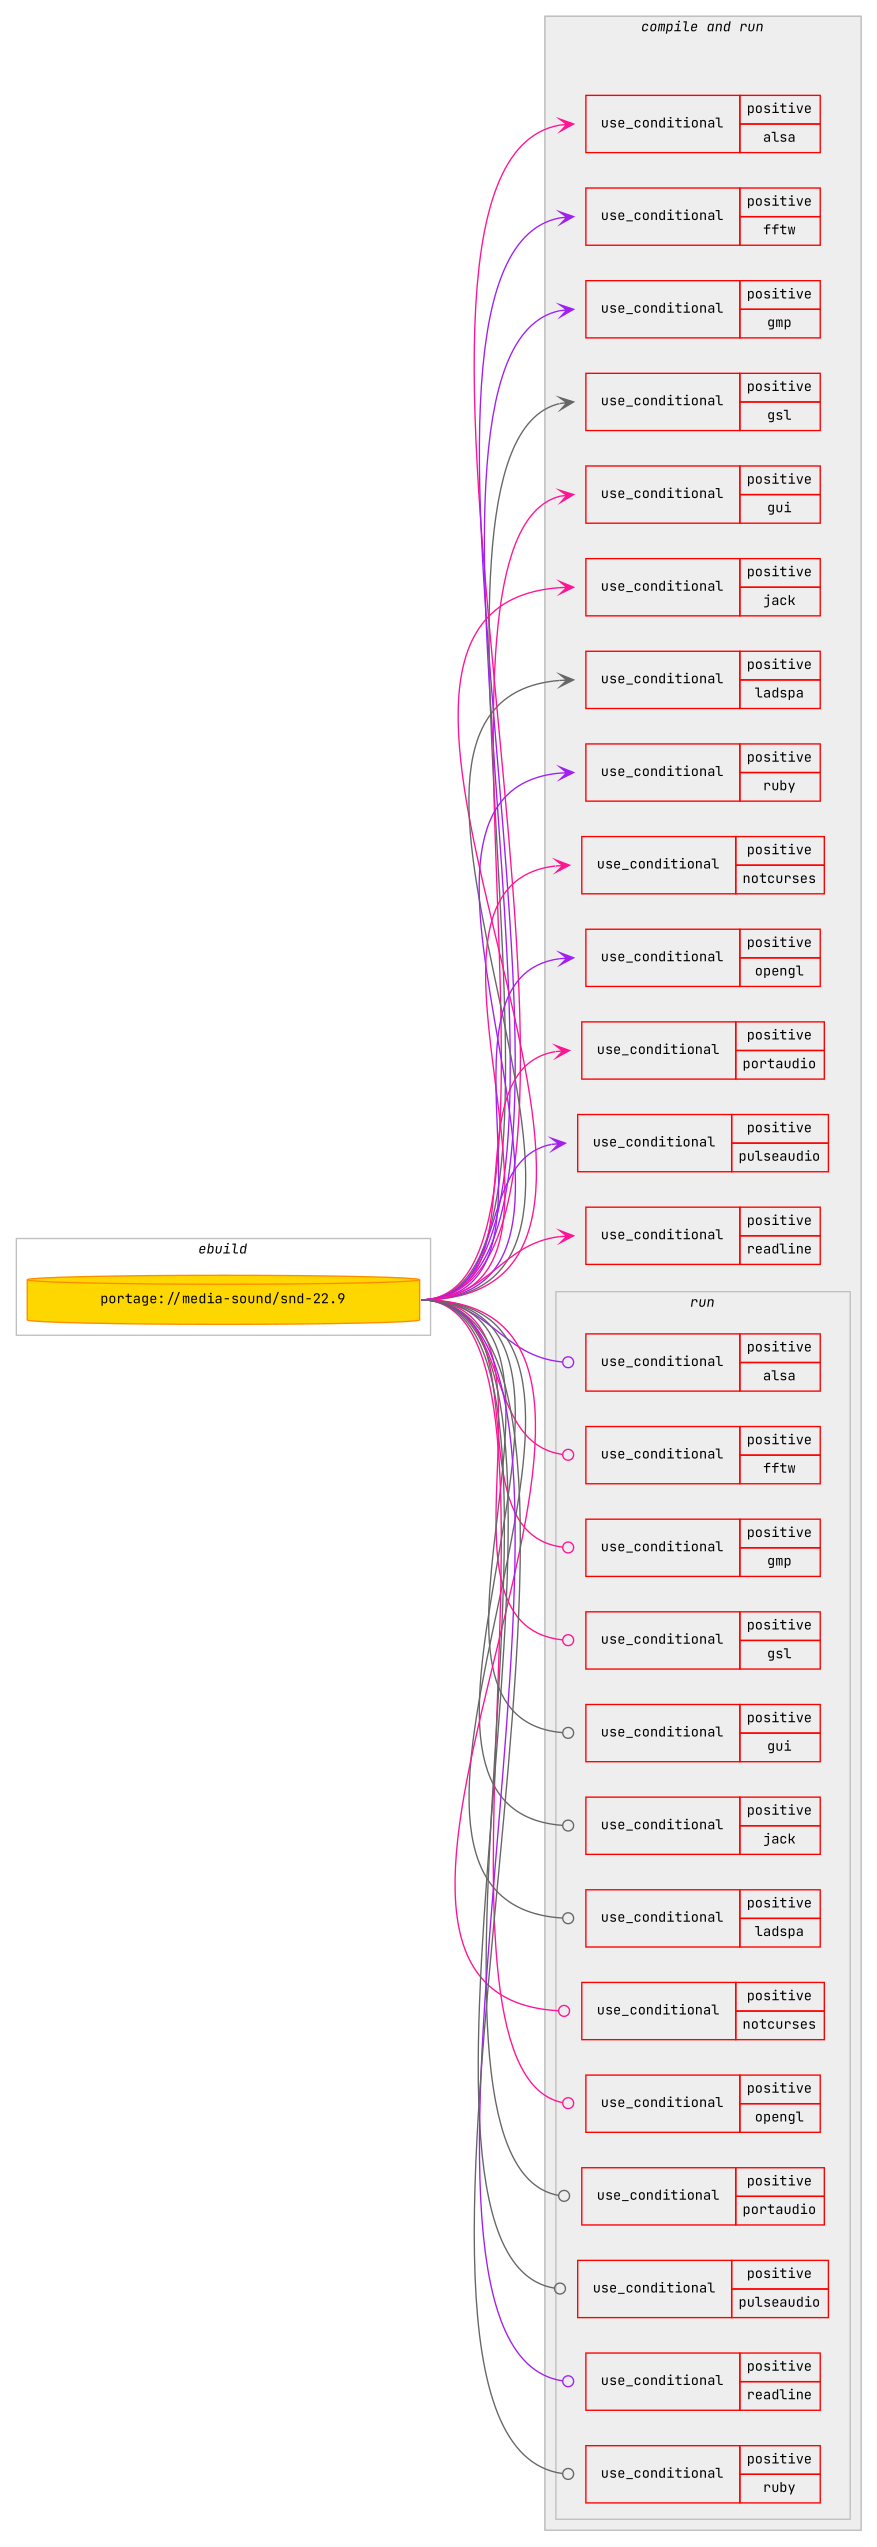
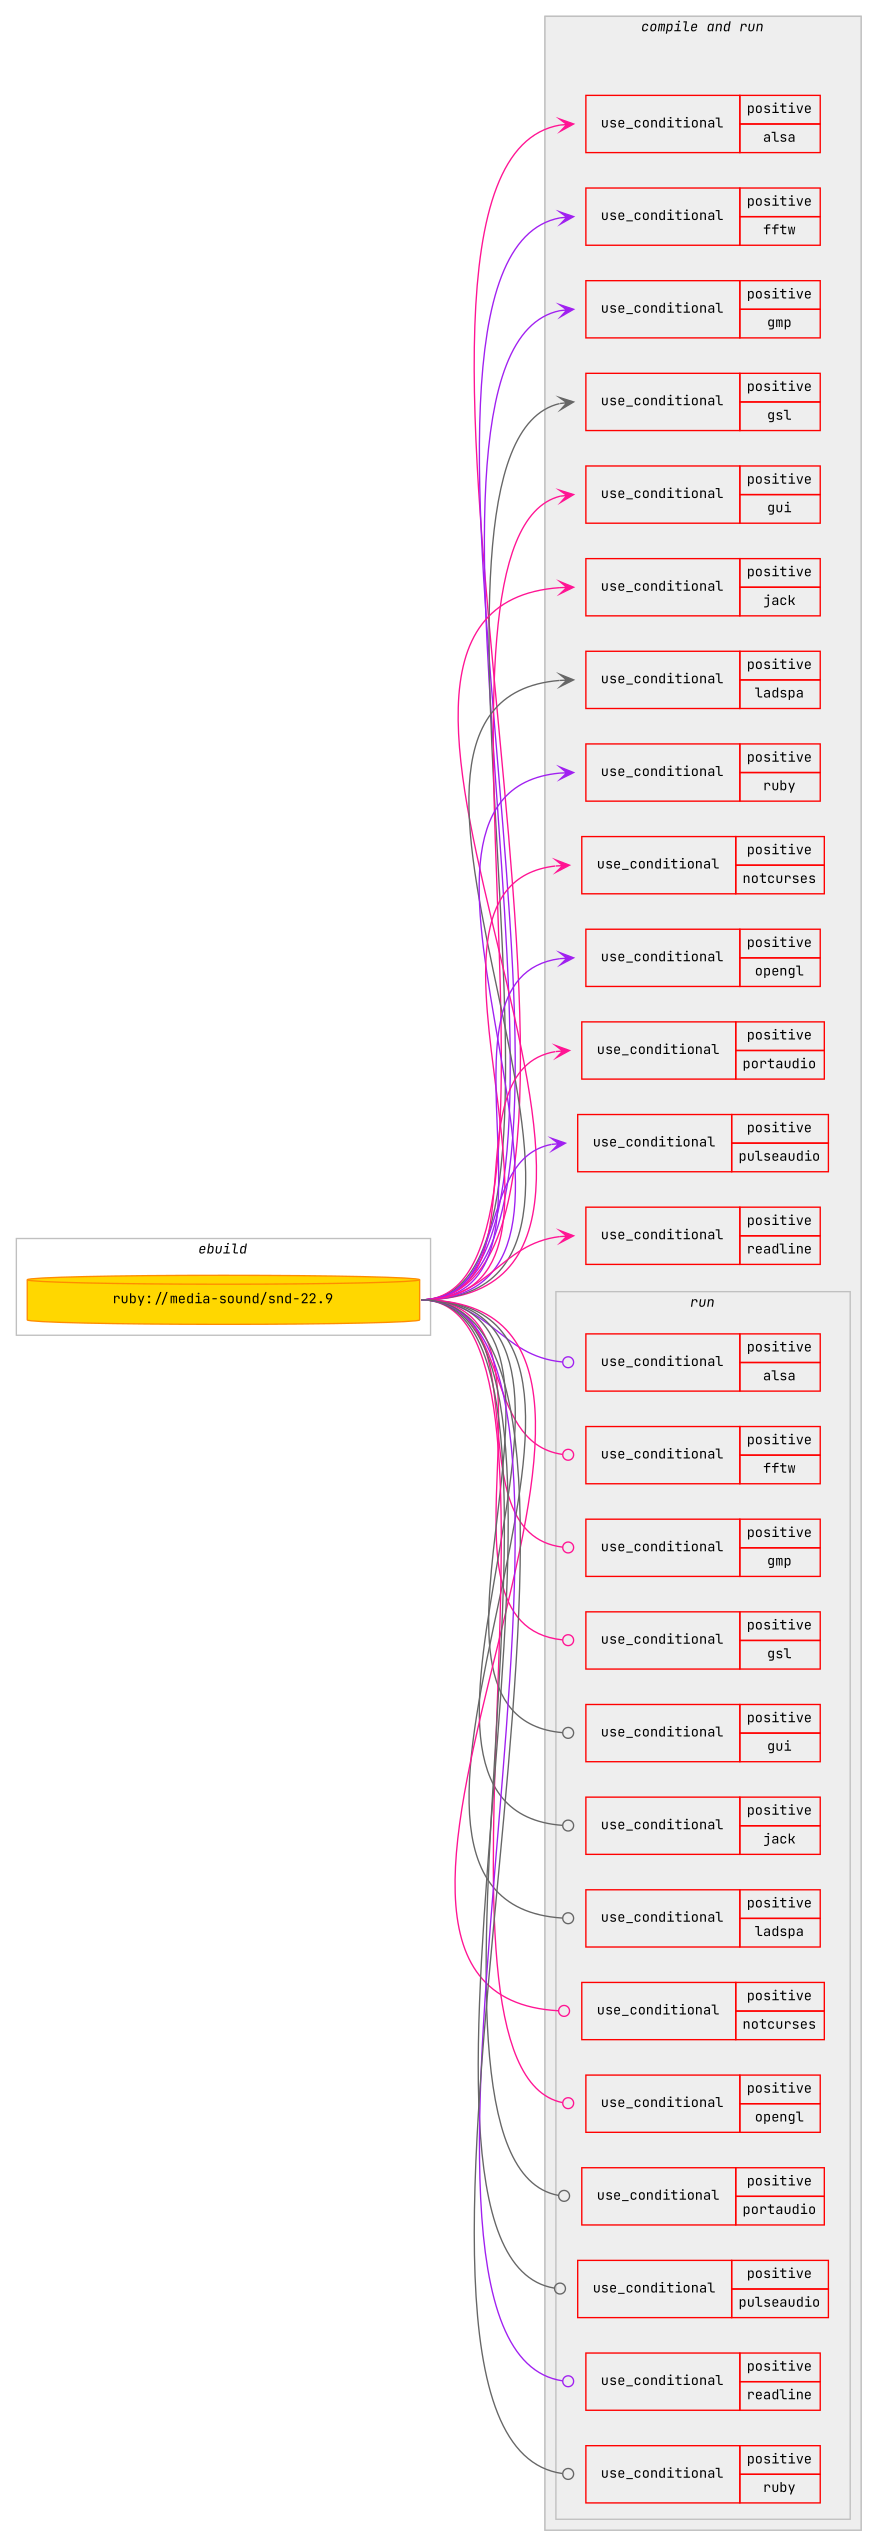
node "portage://media-sound/snd-22.9": label "portage://media-sound/snd-22.9" -> "ruby://media-sound/snd-22.9"
